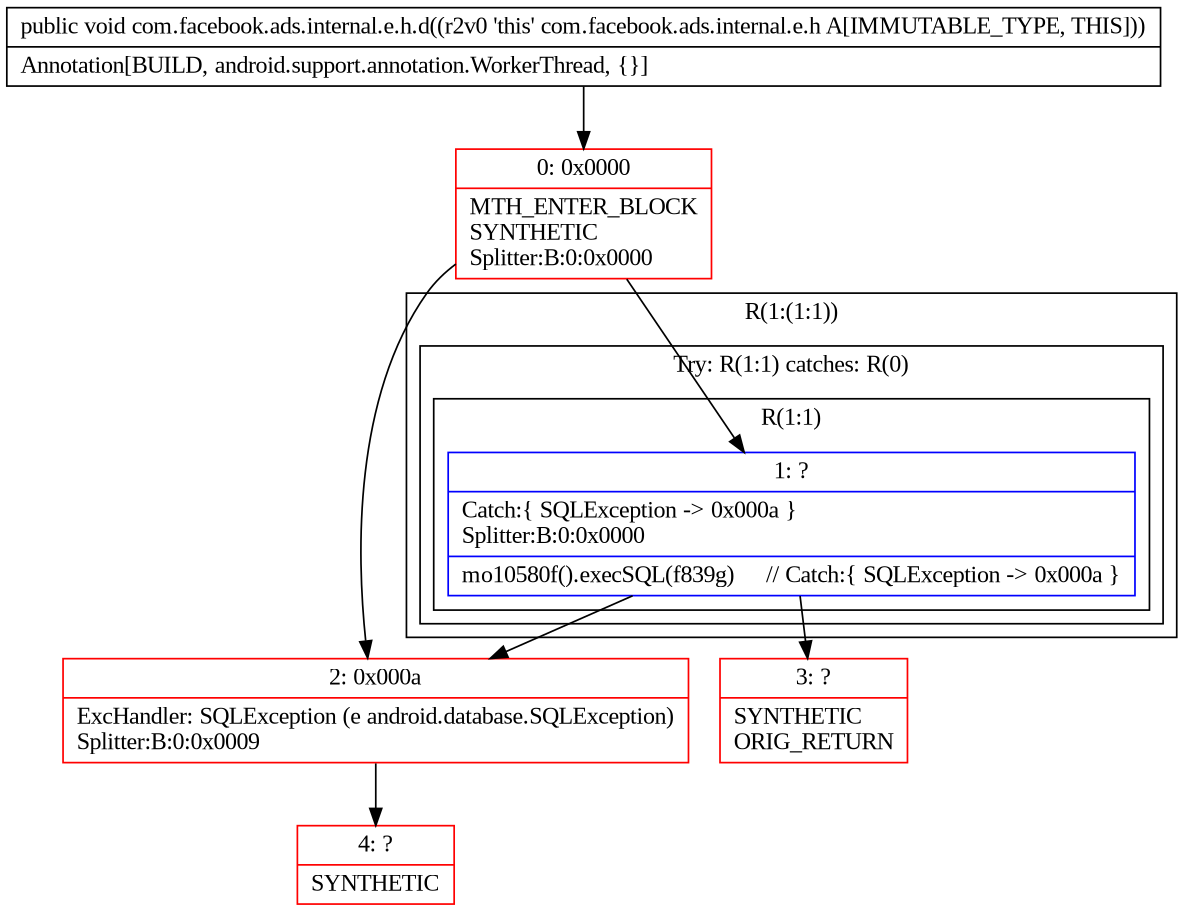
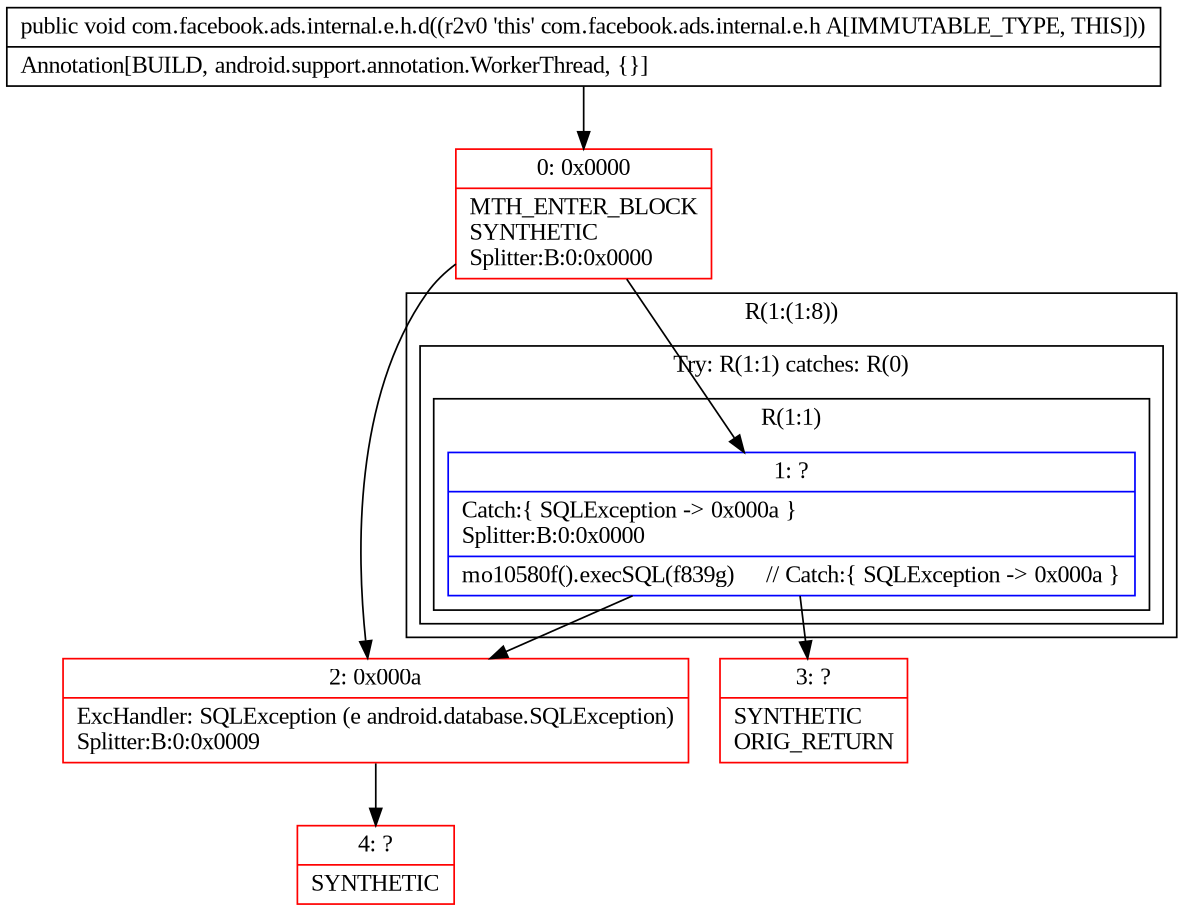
cluster "R(1:(1:1))": label "R(1:(1:1))" -> "R(1:(1:8))"
